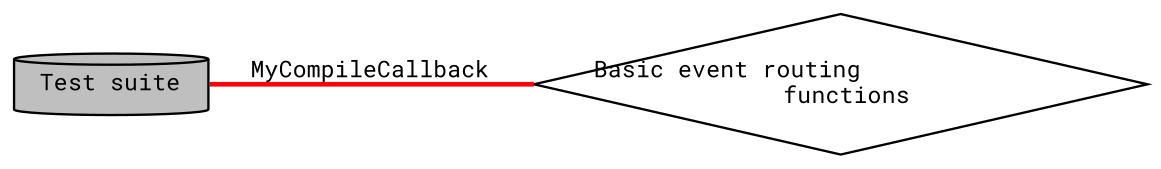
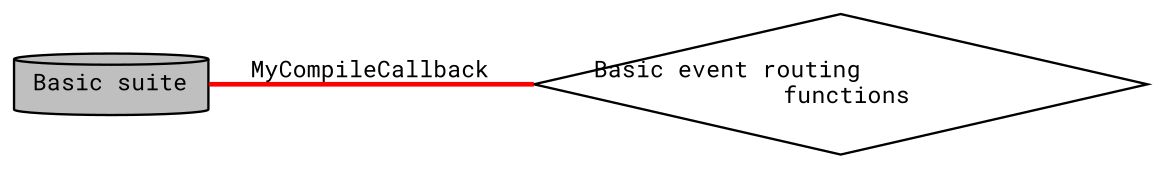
node "Test suite": label "Test suite" -> "Basic suite"
